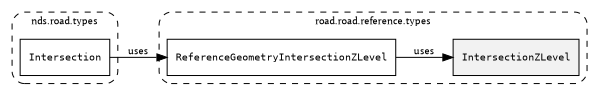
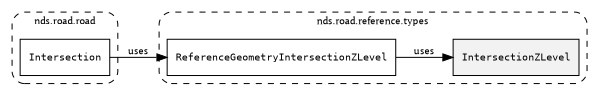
cluster "nds.road.types": label "nds.road.types" -> "nds.road.road"
cluster "road.road.reference.types": label "road.road.reference.types" -> "nds.road.reference.types"
